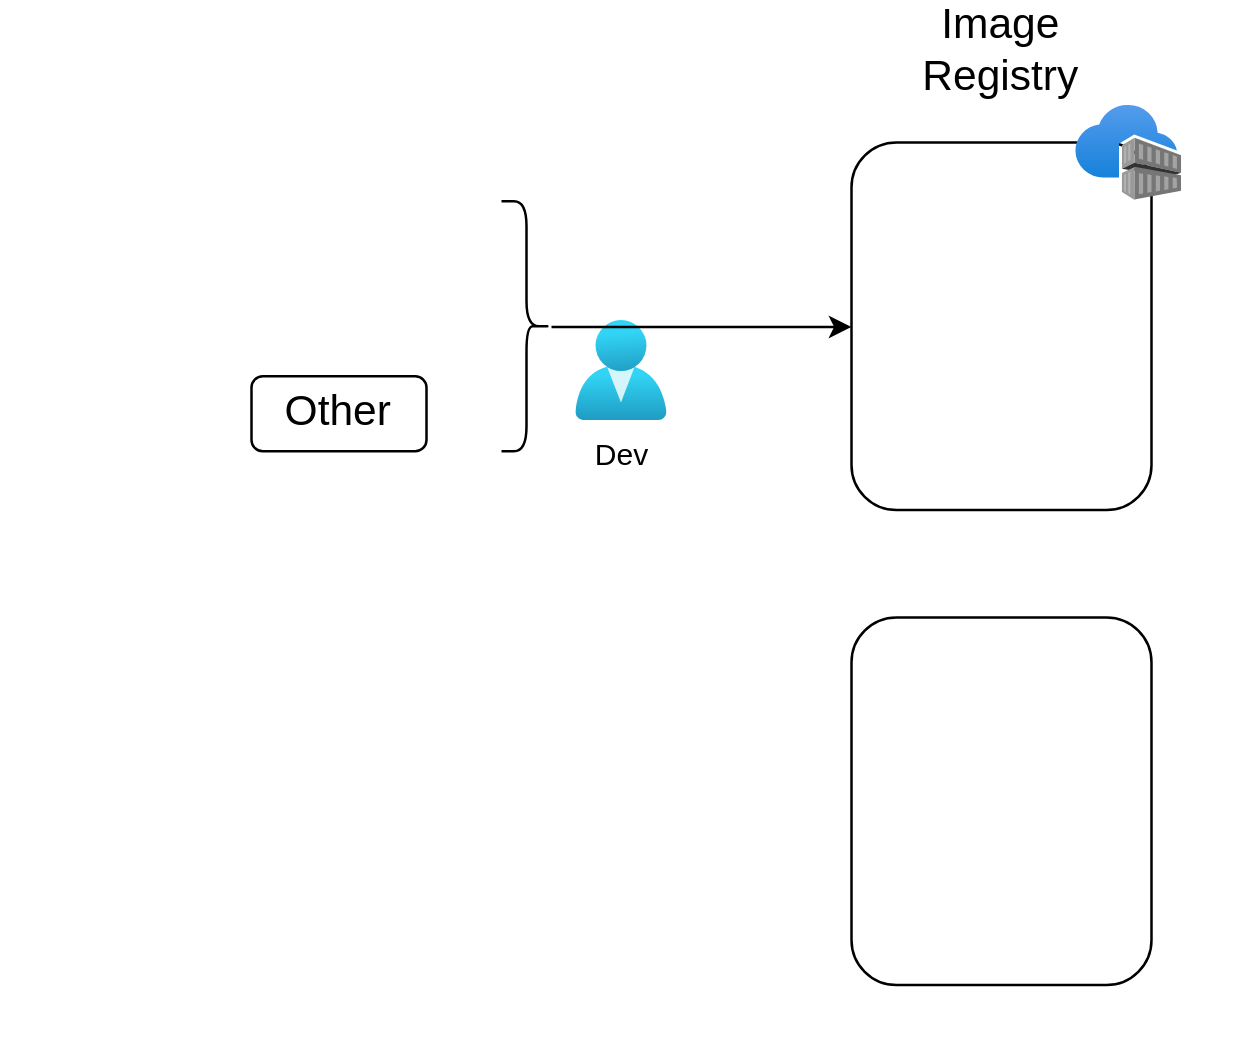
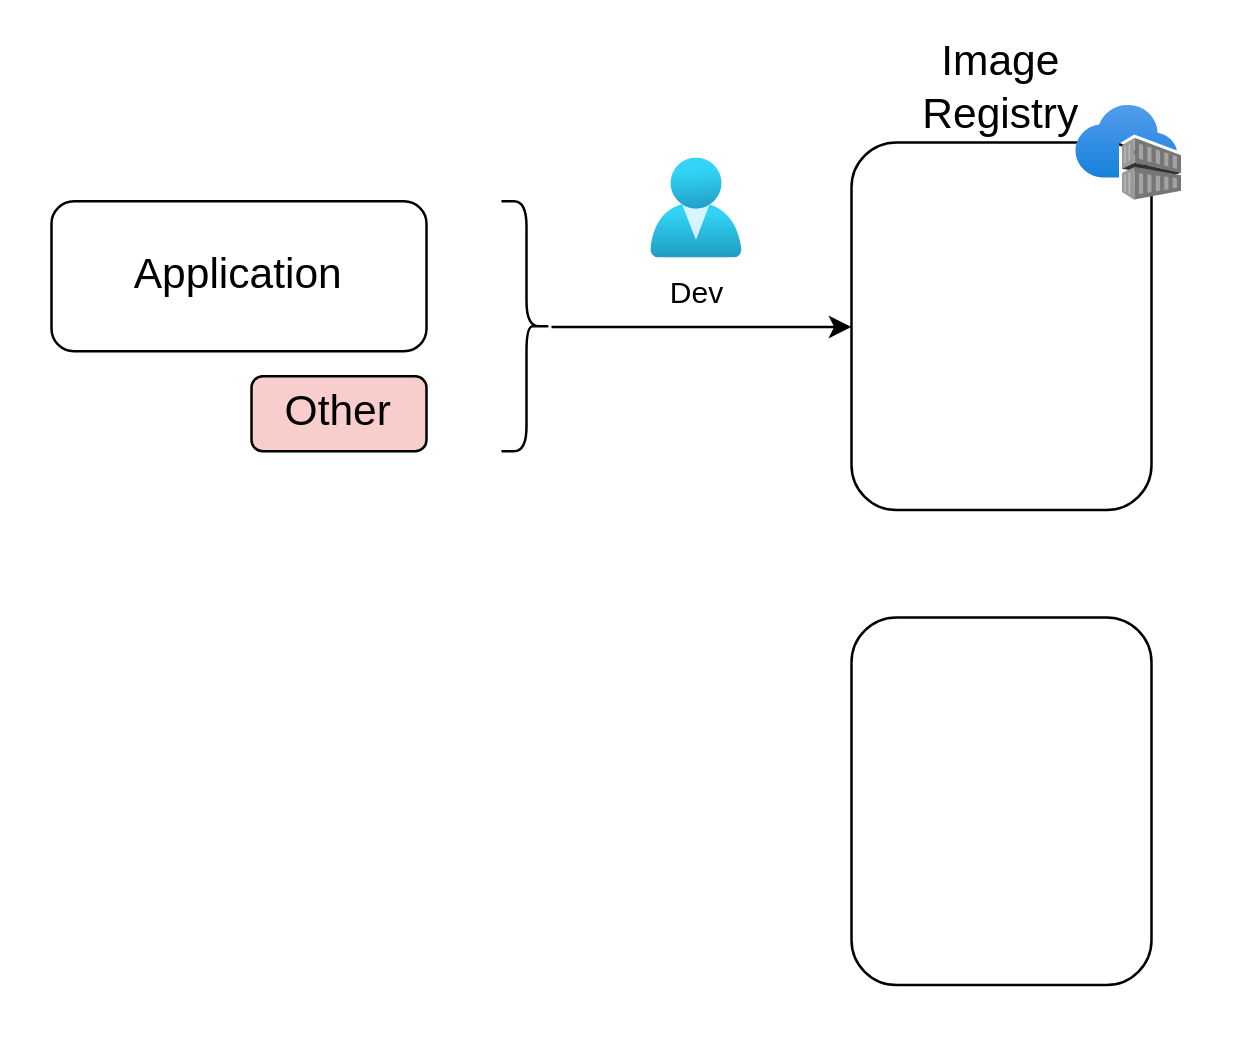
node "Image Registry": moved (1001, 51) -> (1001, 89)
node "Application": added
node "Dev": moved (622, 371) -> (697, 209)
node "Other": fillcolor #ffffff -> #f8cecc
